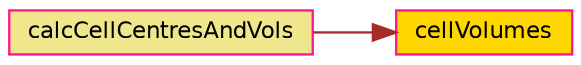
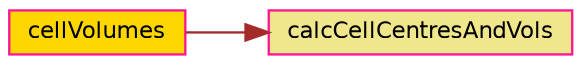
edge "calcCellCentresAndVols" -> "cellVolumes": reversed
